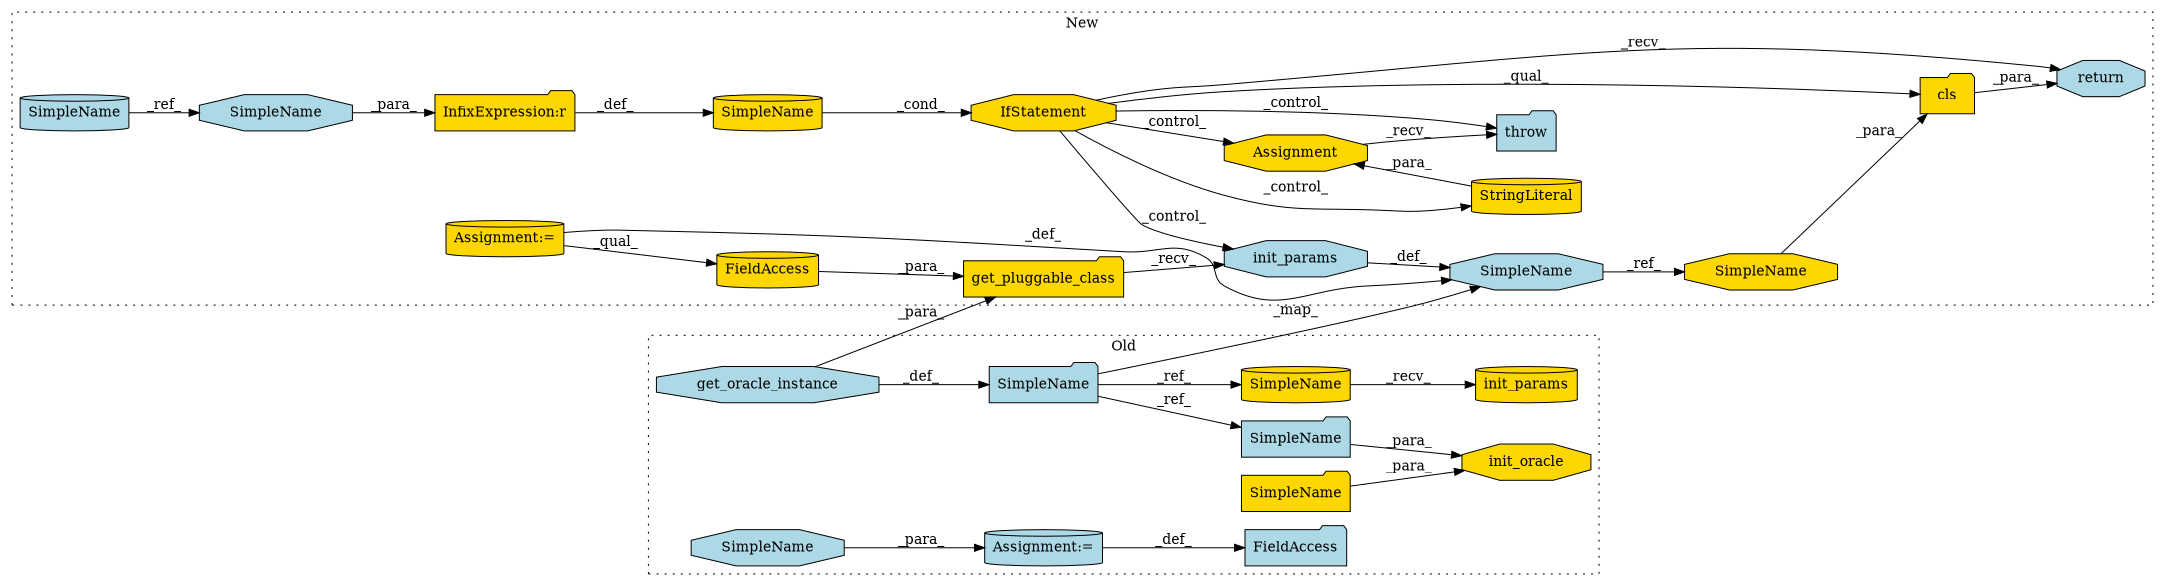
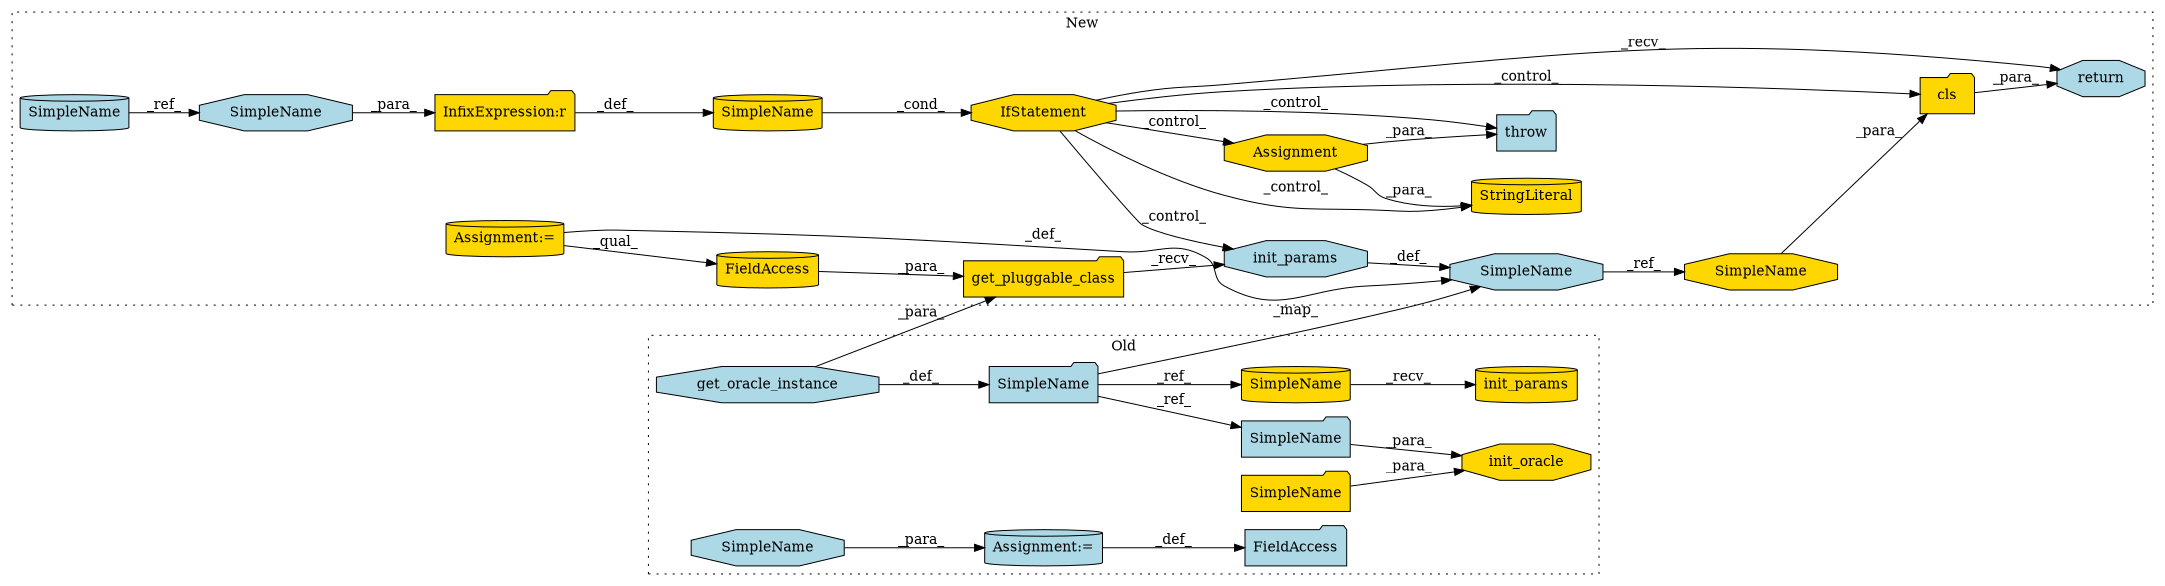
edge "IfStatement" -> "cls": label "_qual_" -> "_control_"
edge "Assignment" -> "throw": label "_recv_" -> "_para_"
edge "StringLiteral" -> "Assignment": reversed
